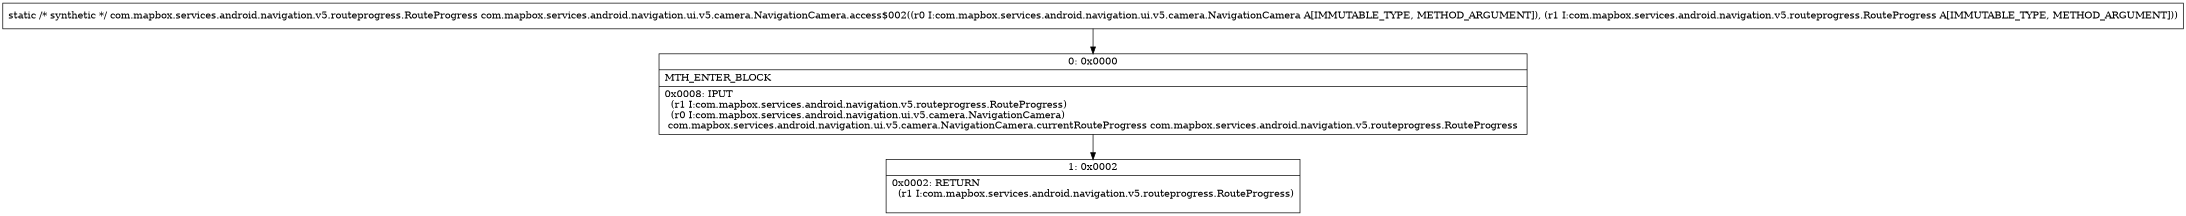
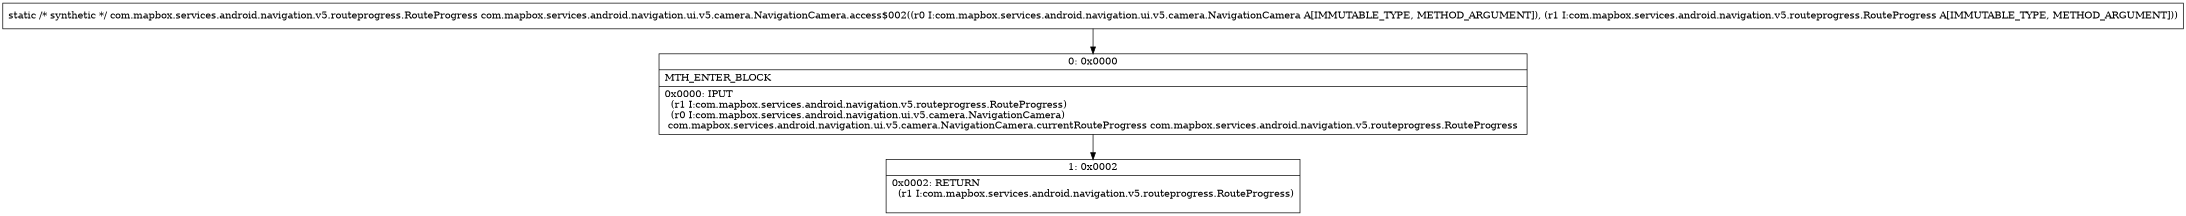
node "0: 0x0000": text "0x0008: IPUT" -> "0x0000: IPUT"
